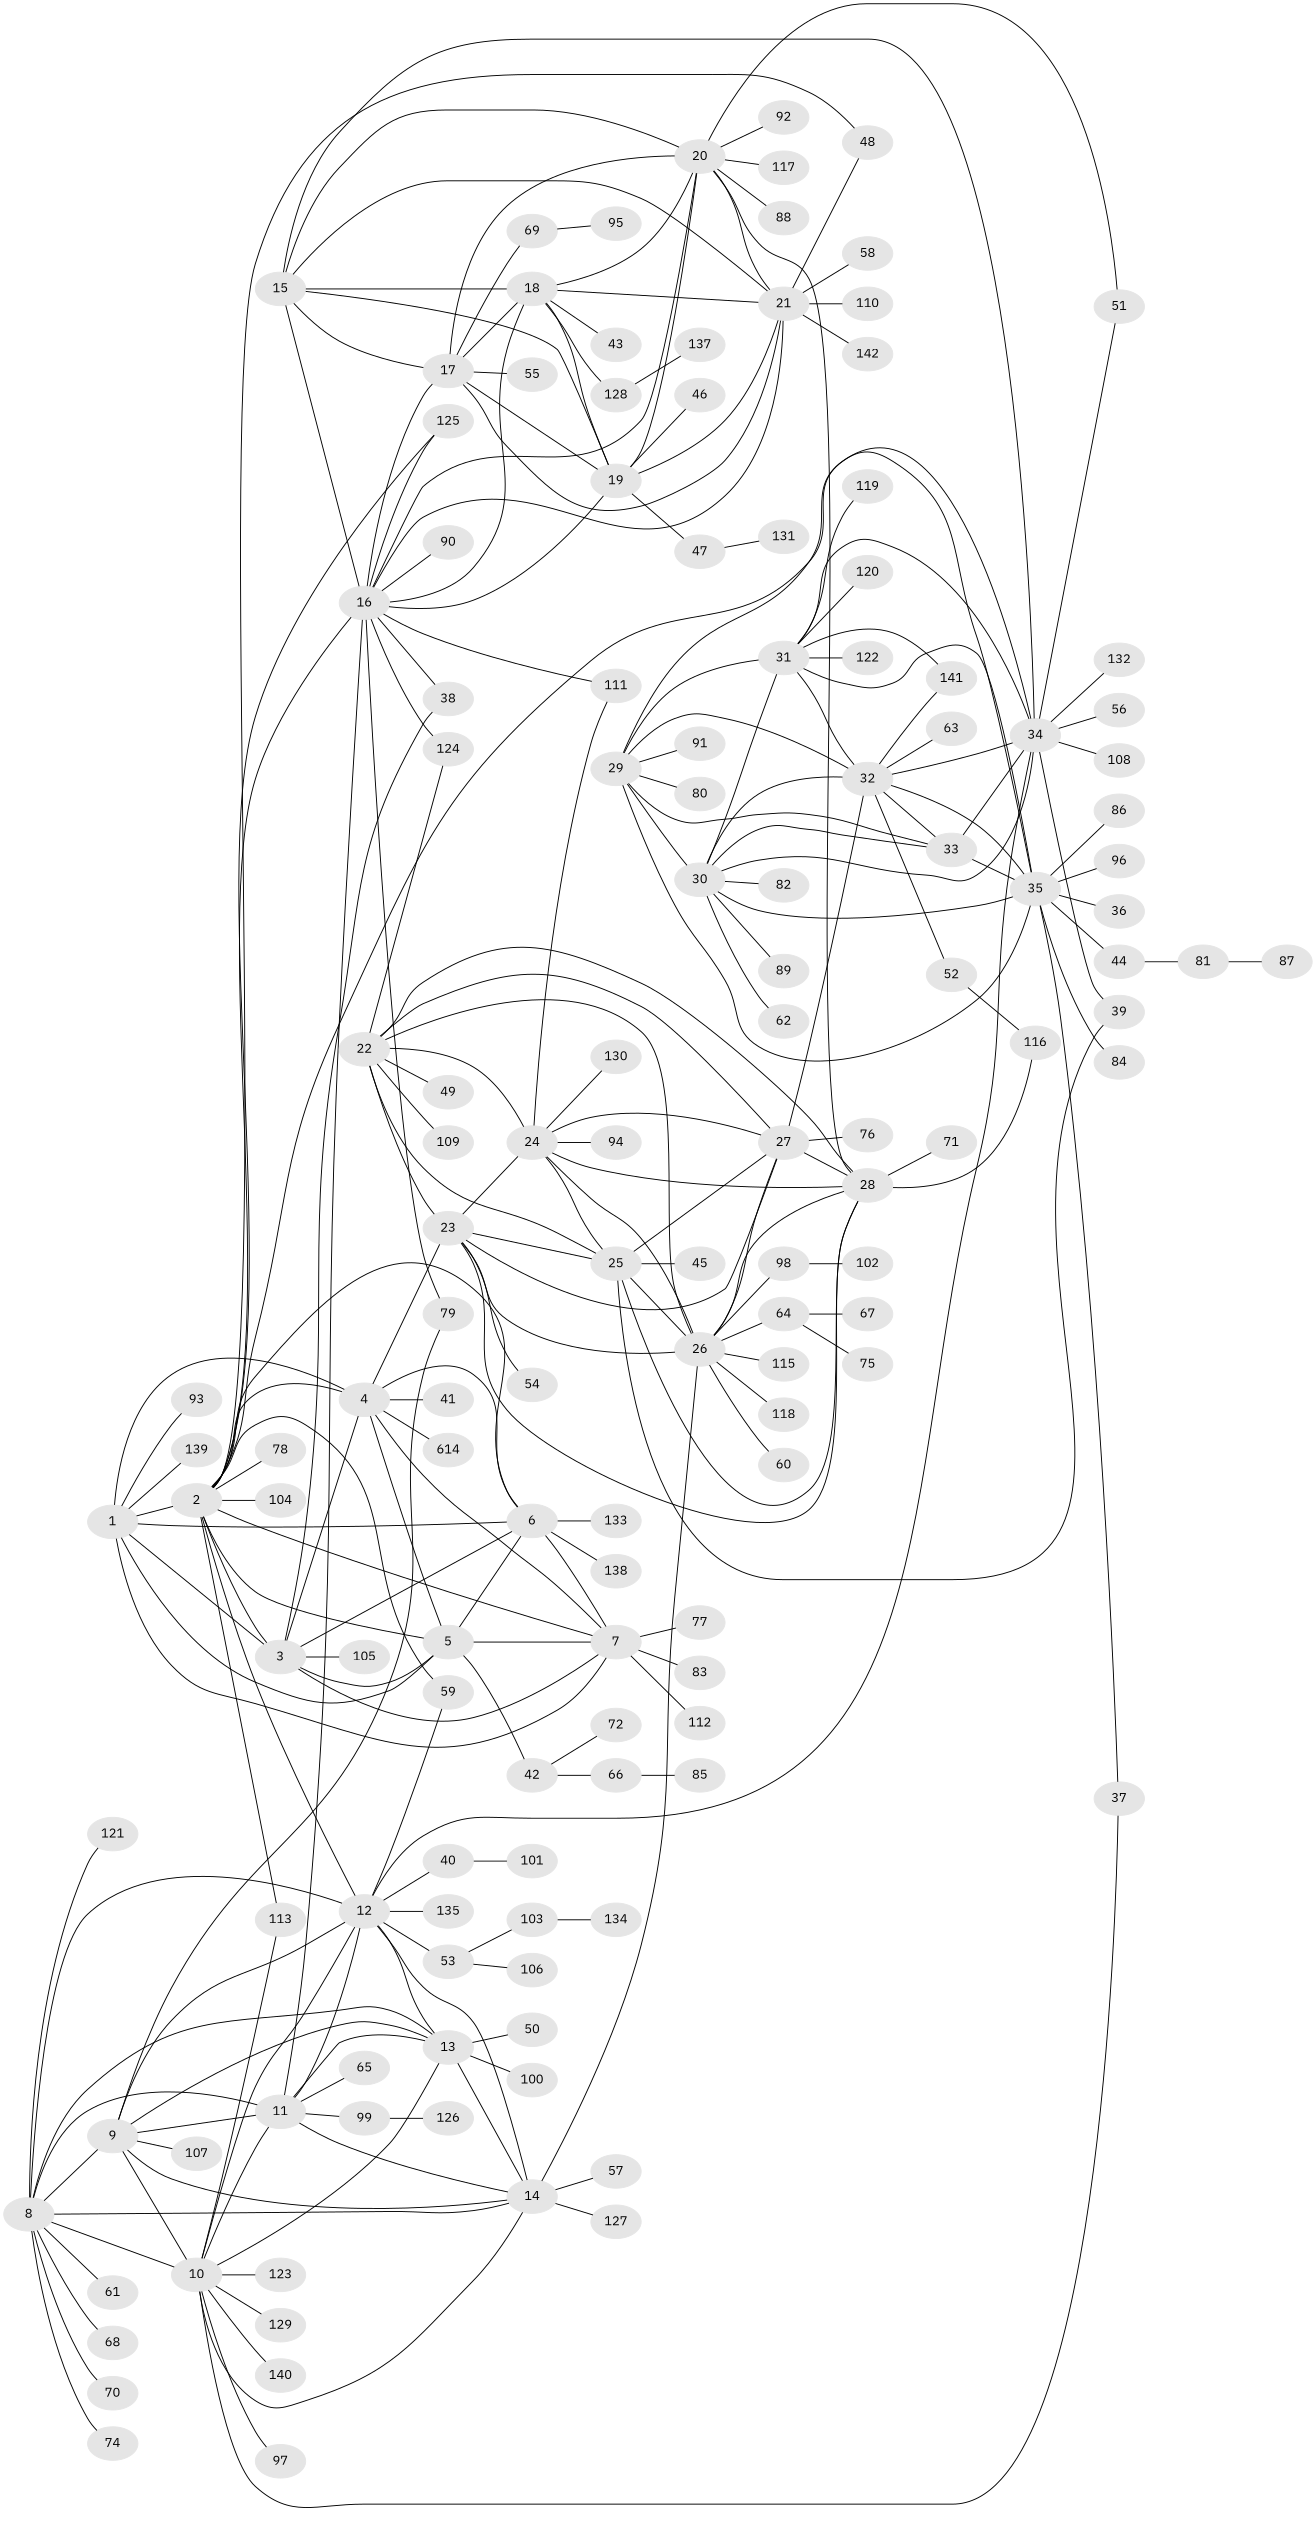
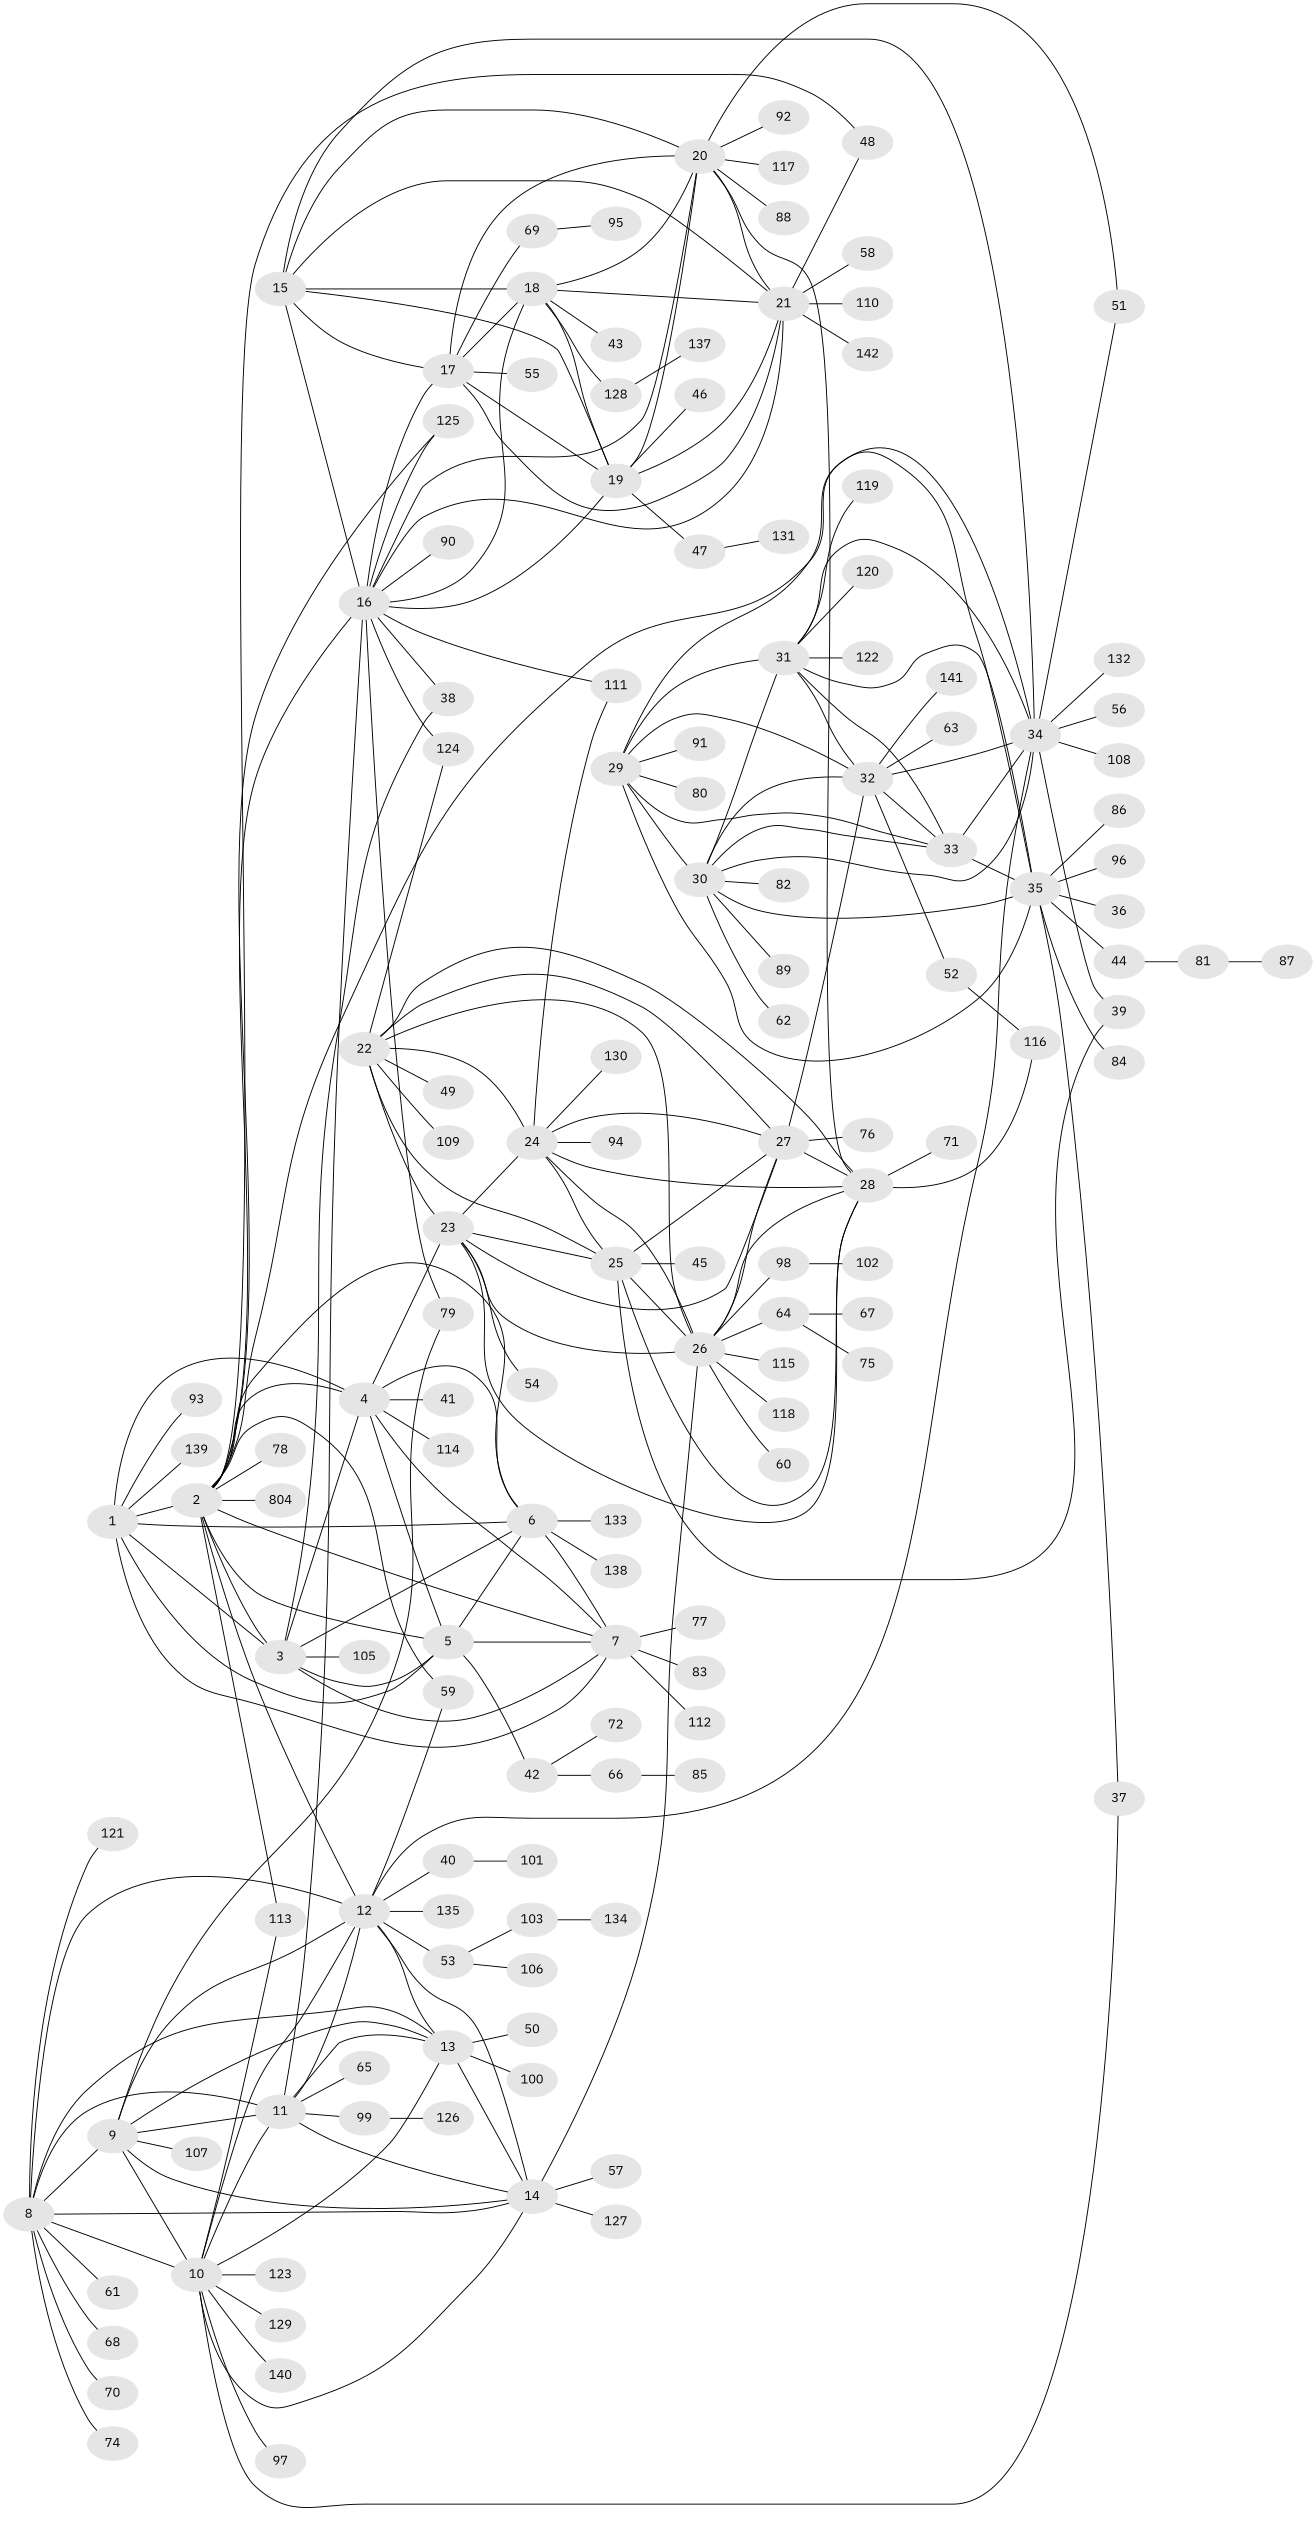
edge "31" -- "141": now "31" -- "33"
edge "32" -- "35": removed
node "614": label "614" -> "114"
node "104": label "104" -> "804"
